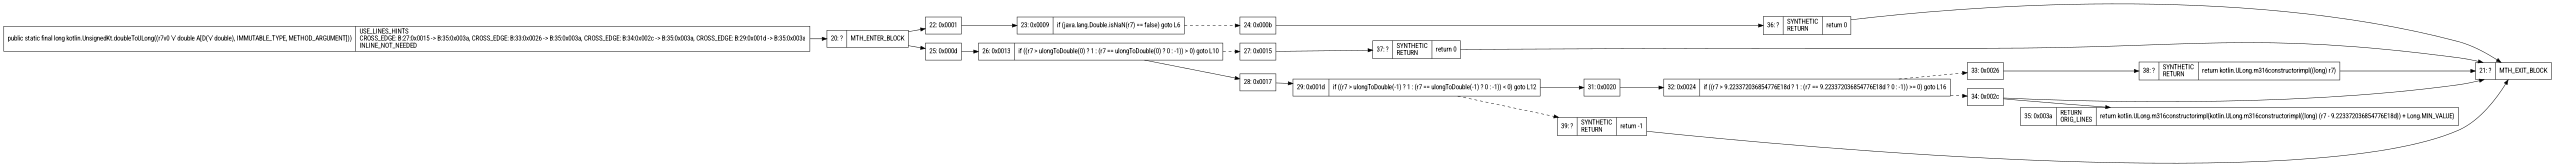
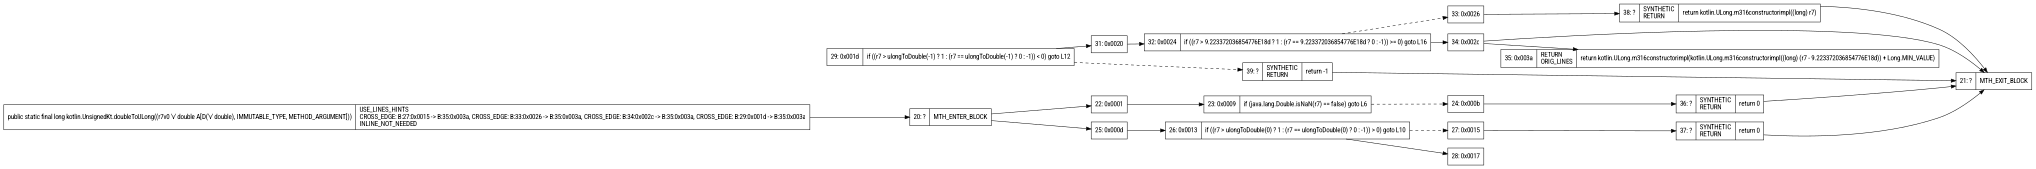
edge "28: 0x0017" -> "29: 0x001d": removed
edge "32: 0x0024" -> "34: 0x002c": style dashed -> solid
